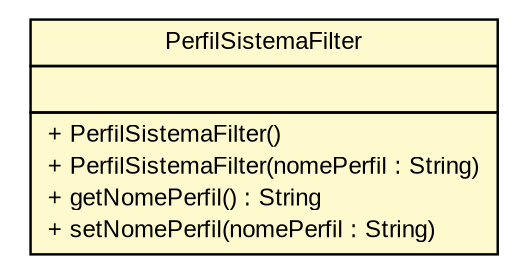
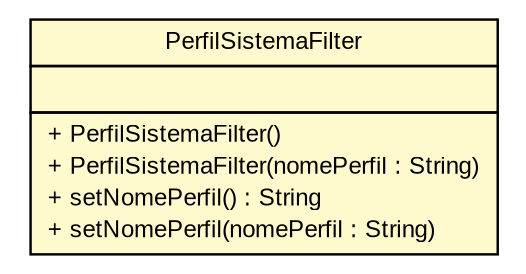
node "PerfilSistemaFilter": text "+ getNomePerfil() : String" -> "+ setNomePerfil() : String"
